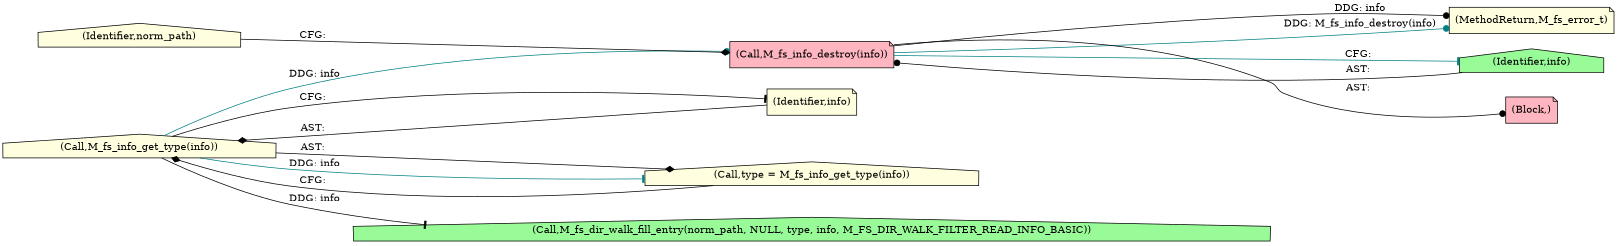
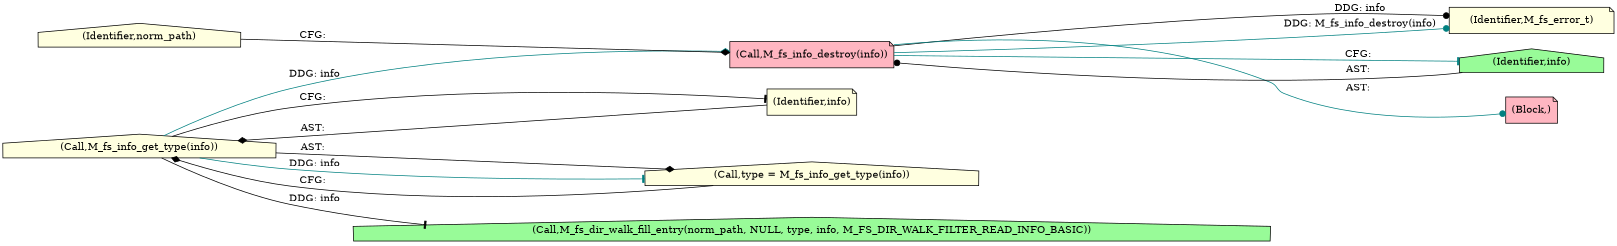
node "(MethodReturn,M_fs_error_t)": label "(MethodReturn,M_fs_error_t)" -> "(Identifier,M_fs_error_t)"
edge "(Call,M_fs_info_get_type(info))" -> "(Call,M_fs_info_destroy(info))": arrowhead dot -> diamond
edge "(Call,M_fs_info_destroy(info))" -> "(Block,)": color black -> teal
